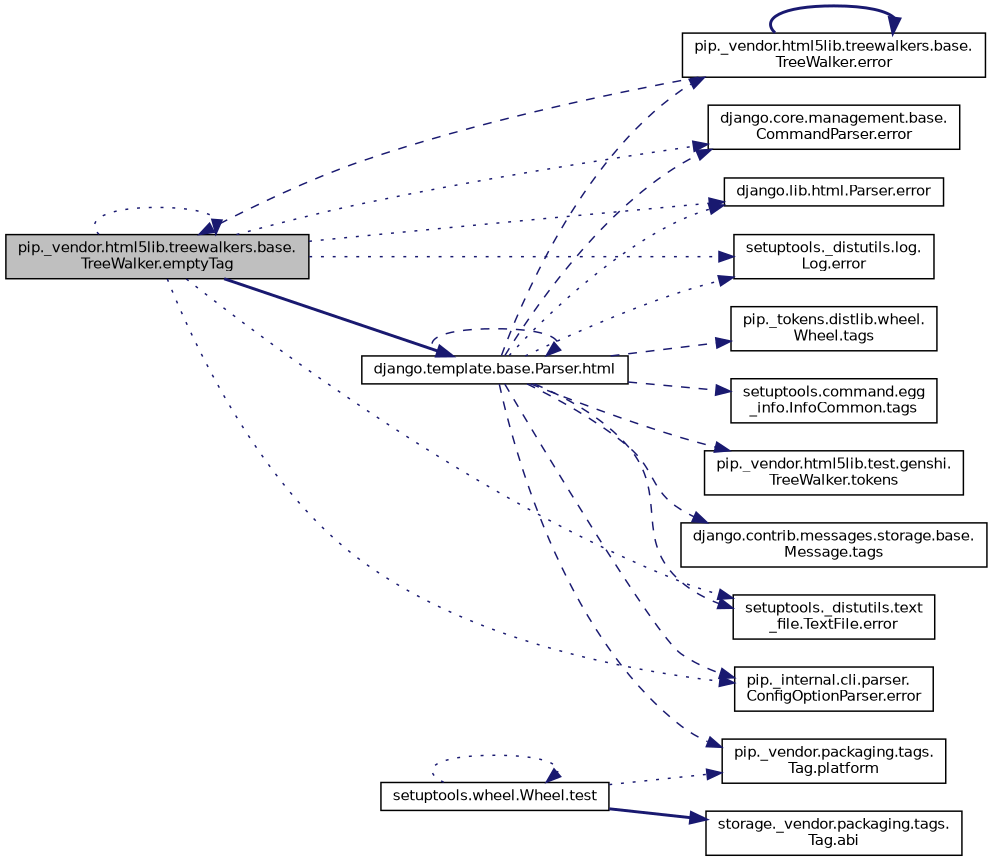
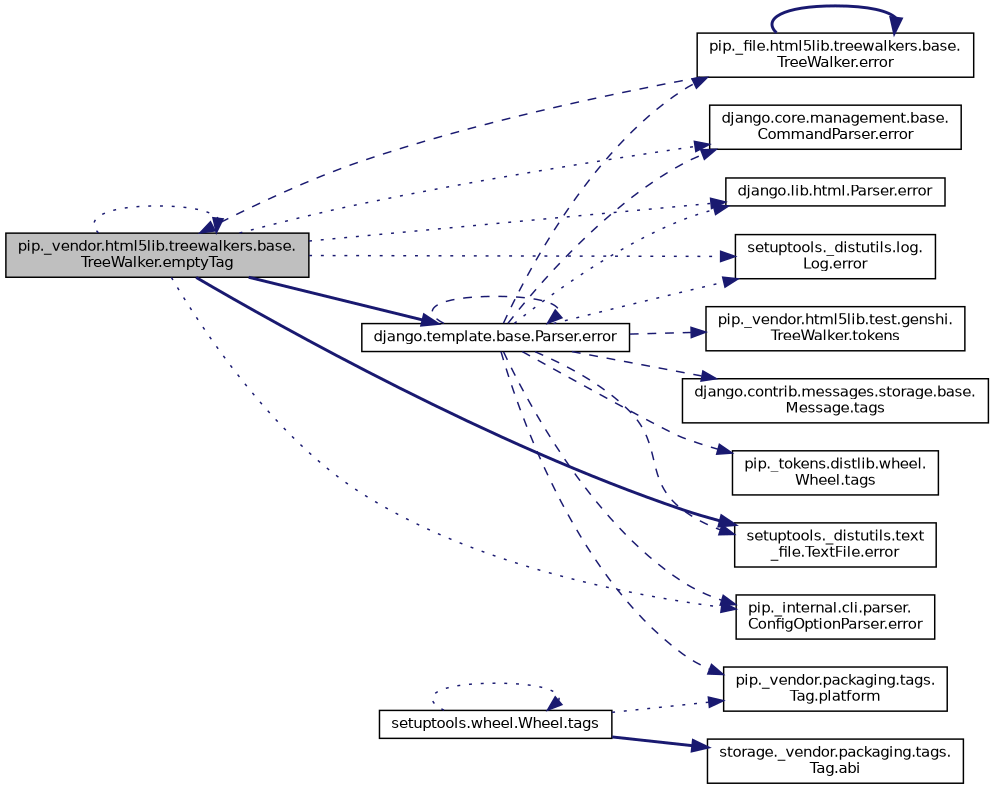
node "pip._vendor.html5lib.treewalkers.base. TreeWalker.error": label "pip._vendor.html5lib.treewalkers.base. TreeWalker.error" -> "pip._file.html5lib.treewalkers.base. TreeWalker.error"
node "django.template.base.Parser.html": label "django.template.base.Parser.html" -> "django.template.base.Parser.error"
node "setuptools.command.egg _info.InfoCommon.tags": removed
edge "pip._vendor.html5lib.treewalkers.base. TreeWalker.emptyTag" -> "setuptools._distutils.text _file.TextFile.error": style dotted -> bold
node "setuptools.wheel.Wheel.test": label "setuptools.wheel.Wheel.test" -> "setuptools.wheel.Wheel.tags"
